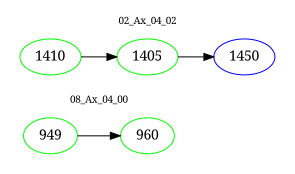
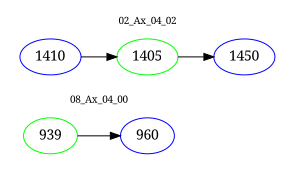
node "1410": color green -> blue
node "949": label "949" -> "939"
node "960": color green -> blue
